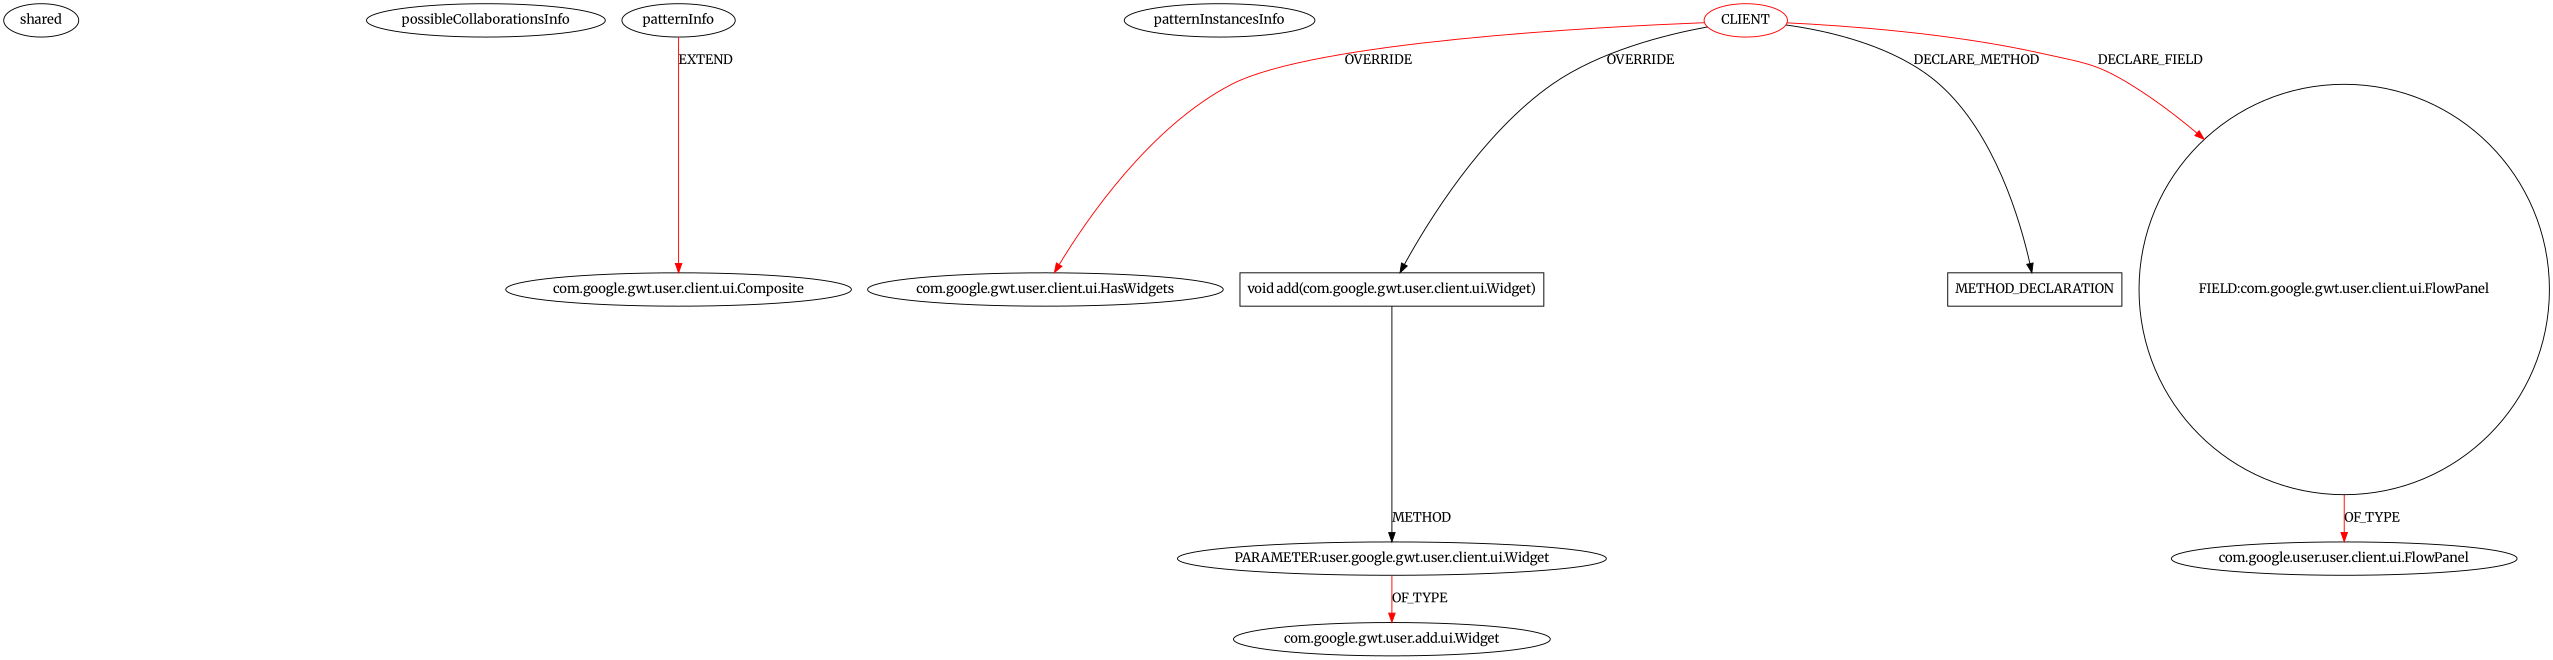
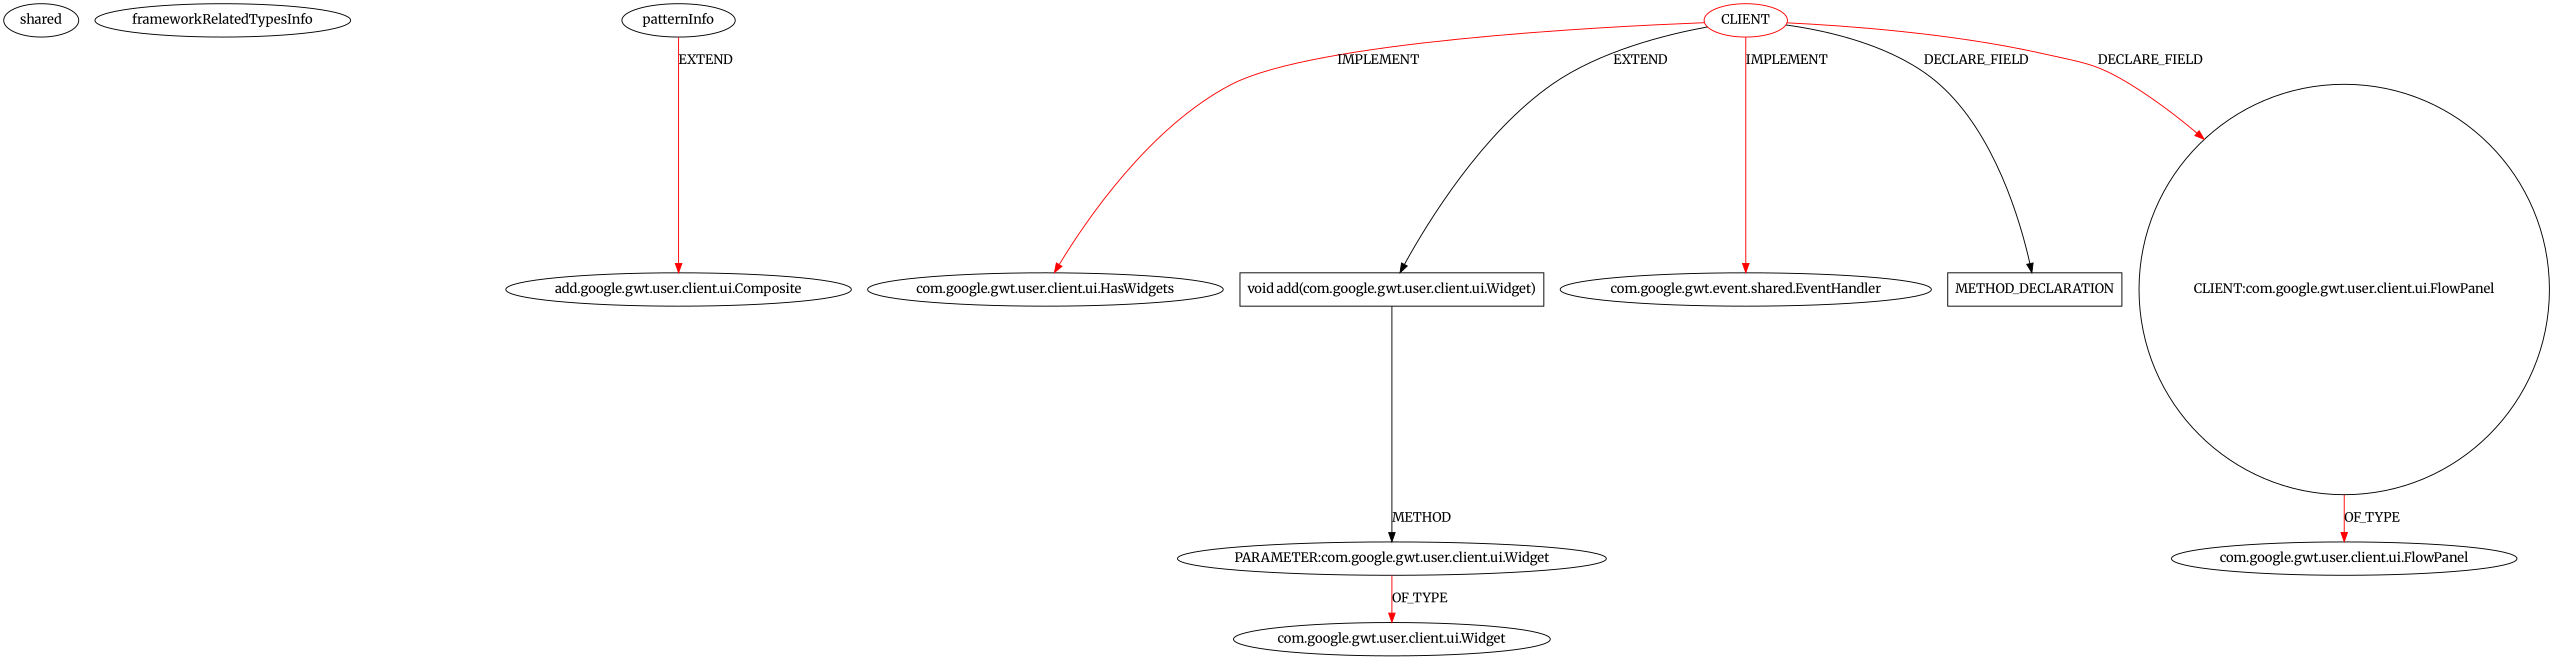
node "frameworkRelatedTypesInfo": added
node "possibleCollaborationsInfo": removed
node "patternInstancesInfo": removed
edge "CLIENT" -> "com.google.gwt.user.client.ui.HasWidgets": label "OVERRIDE" -> "IMPLEMENT"
edge "CLIENT" -> "void add(com.google.gwt.user.client.ui.Widget)": label "OVERRIDE" -> "EXTEND"
edge "CLIENT" -> "METHOD_DECLARATION": label "DECLARE_METHOD" -> "DECLARE_FIELD"
node "com.google.gwt.user.client.ui.Composite": label "com.google.gwt.user.client.ui.Composite" -> "add.google.gwt.user.client.ui.Composite"
node "com.google.gwt.event.shared.EventHandler": added
node "FIELD:com.google.gwt.user.client.ui.FlowPanel": label "FIELD:com.google.gwt.user.client.ui.FlowPanel" -> "CLIENT:com.google.gwt.user.client.ui.FlowPanel"
node "PARAMETER:user.google.gwt.user.client.ui.Widget": label "PARAMETER:user.google.gwt.user.client.ui.Widget" -> "PARAMETER:com.google.gwt.user.client.ui.Widget"
node "com.google.user.user.client.ui.FlowPanel": label "com.google.user.user.client.ui.FlowPanel" -> "com.google.gwt.user.client.ui.FlowPanel"
node "com.google.gwt.user.add.ui.Widget": label "com.google.gwt.user.add.ui.Widget" -> "com.google.gwt.user.client.ui.Widget"
